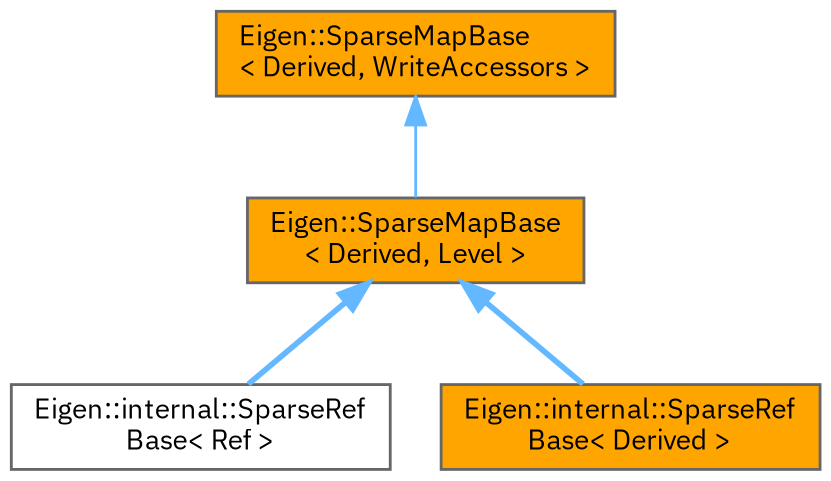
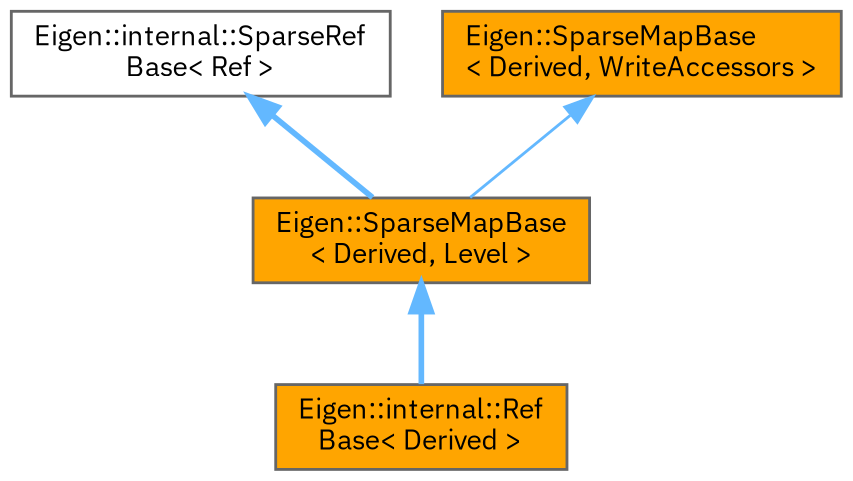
edge "Eigen::internal::SparseRef Base< Ref >" -> "Eigen::SparseMapBase < Derived, Level >": reversed
node "Eigen::internal::SparseRef Base< Derived >": label "Eigen::internal::SparseRef Base< Derived >" -> "Eigen::internal::Ref Base< Derived >"
